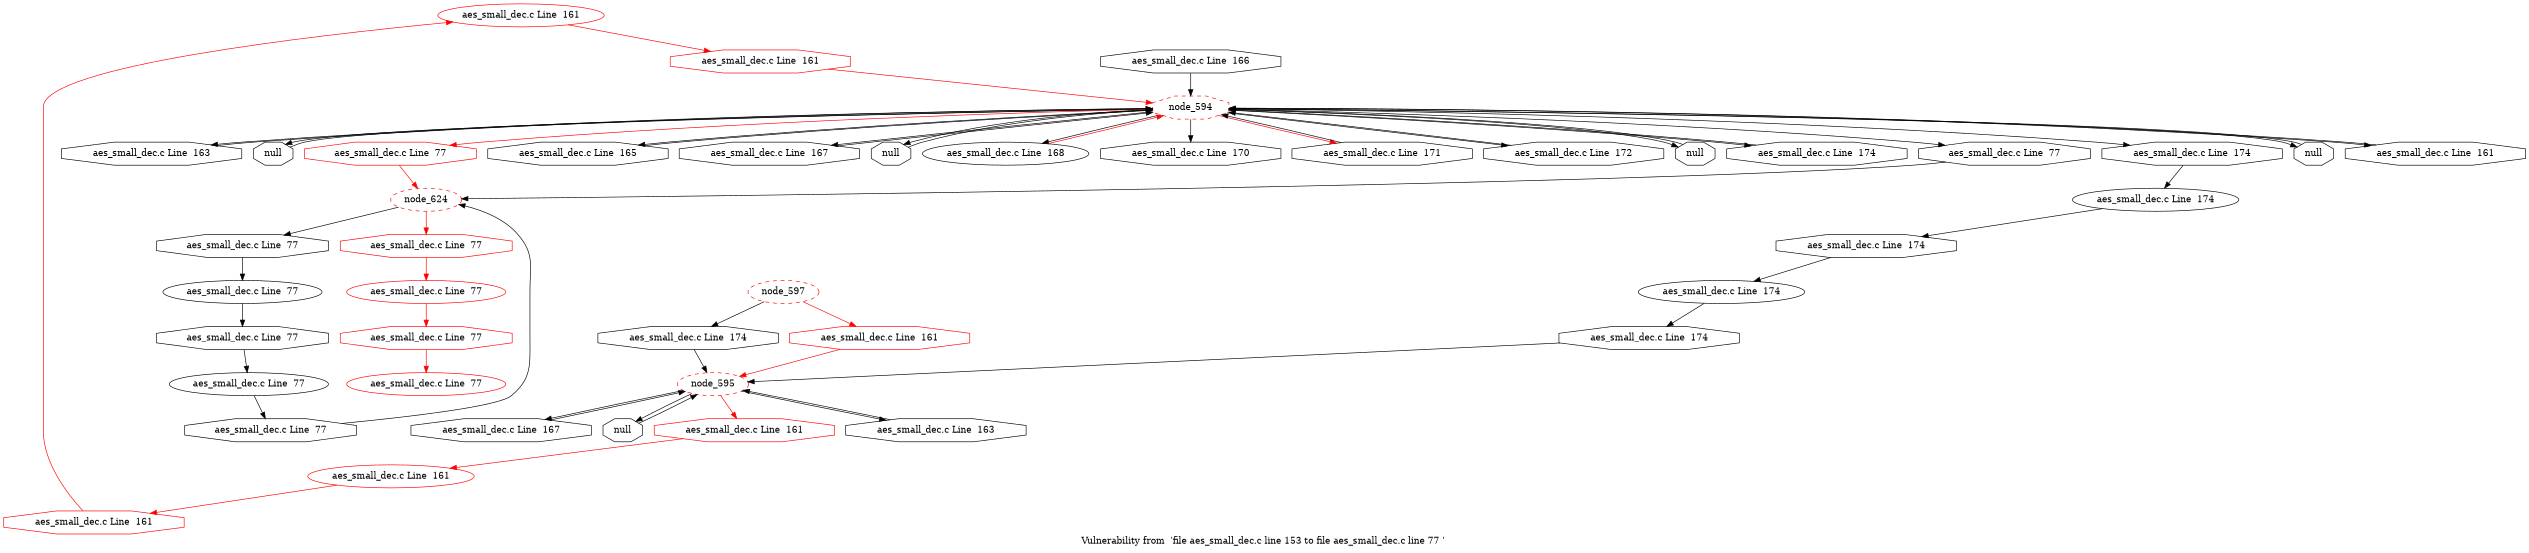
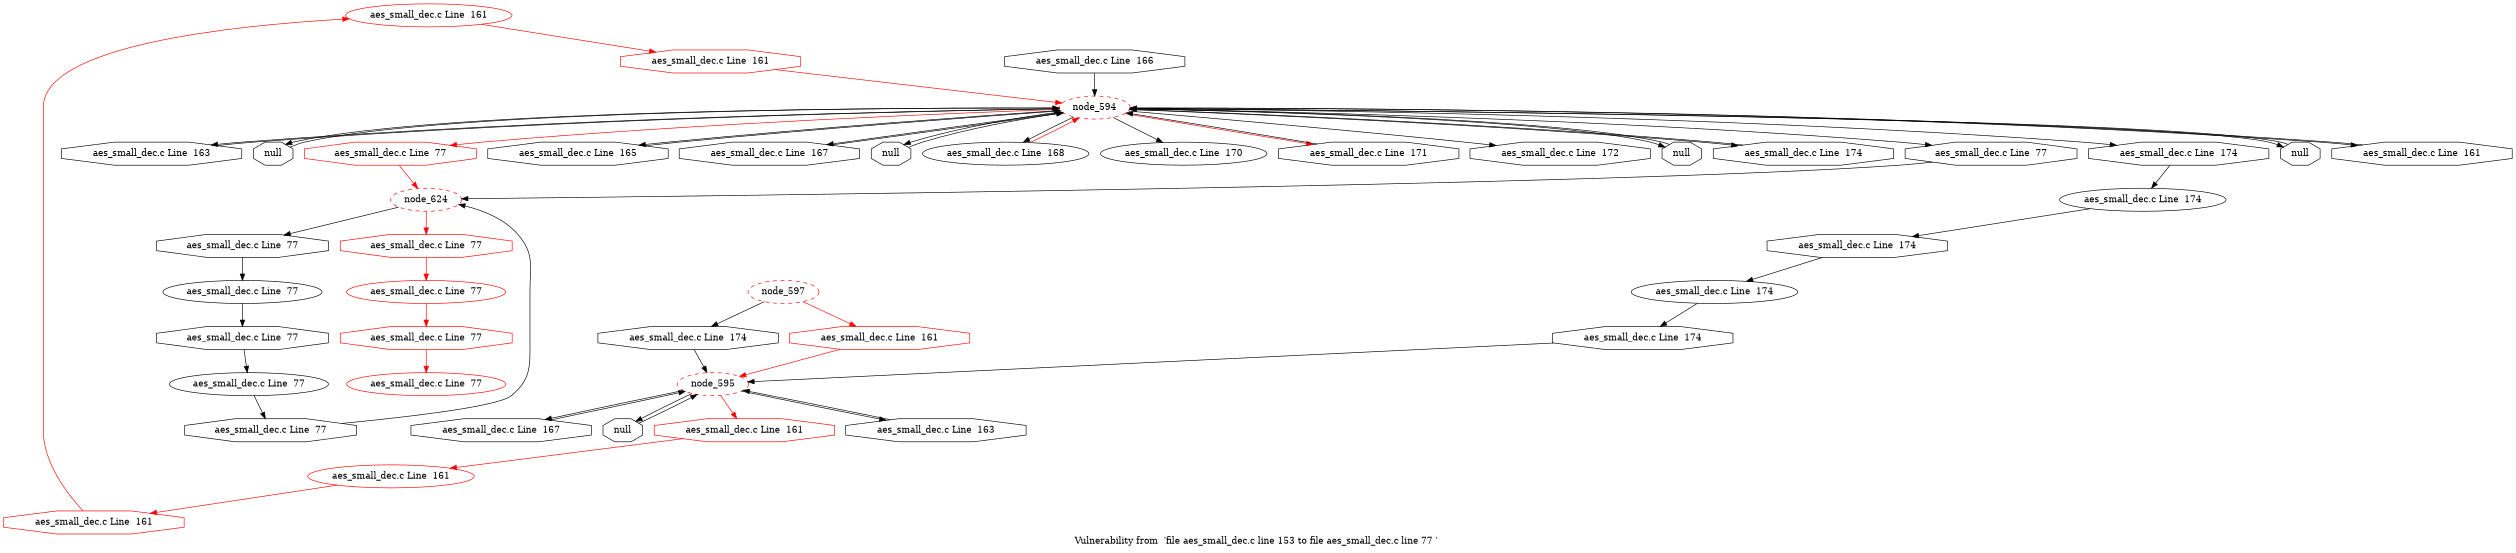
node "node_594": shape octagon -> ellipse
edge "aes_small_dec.c Line  172" -> "node_594": removed
node "aes_small_dec.c Line  170": shape octagon -> ellipse
